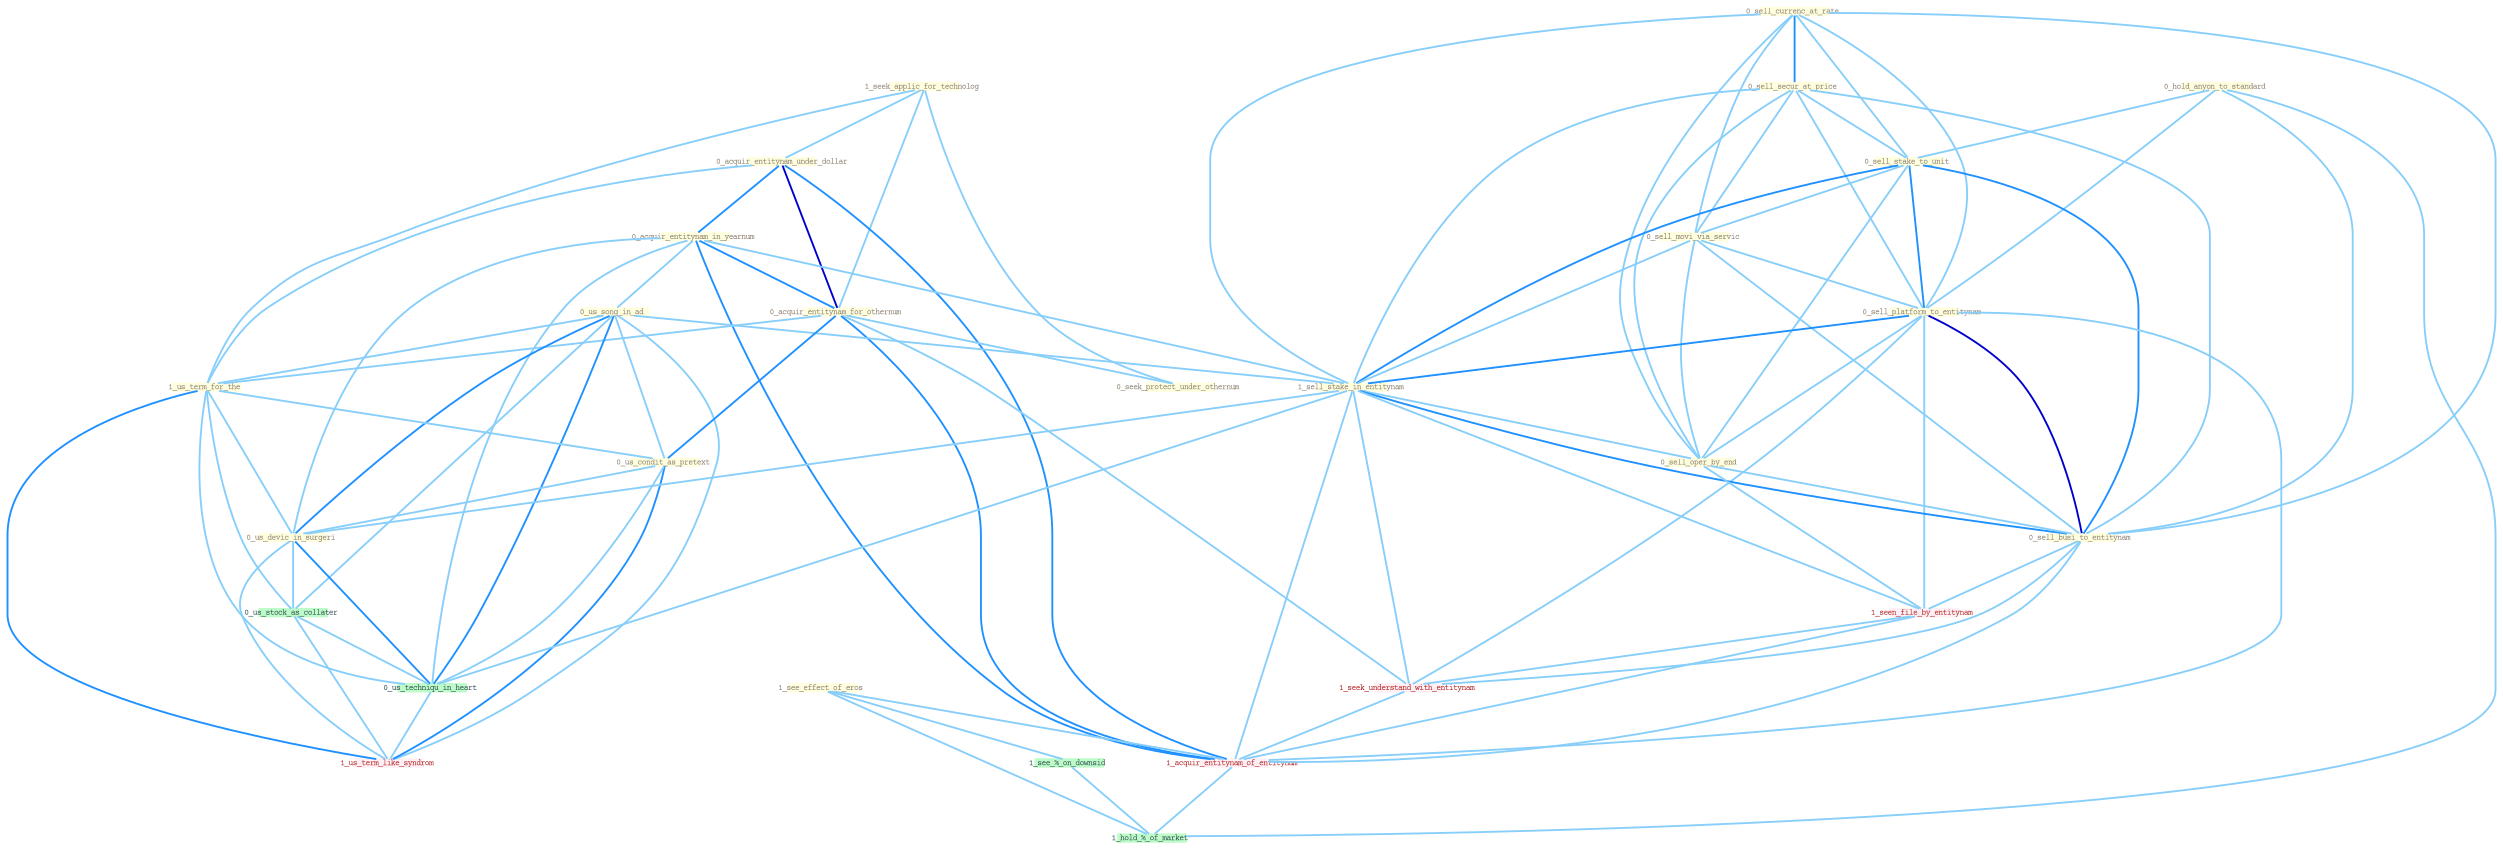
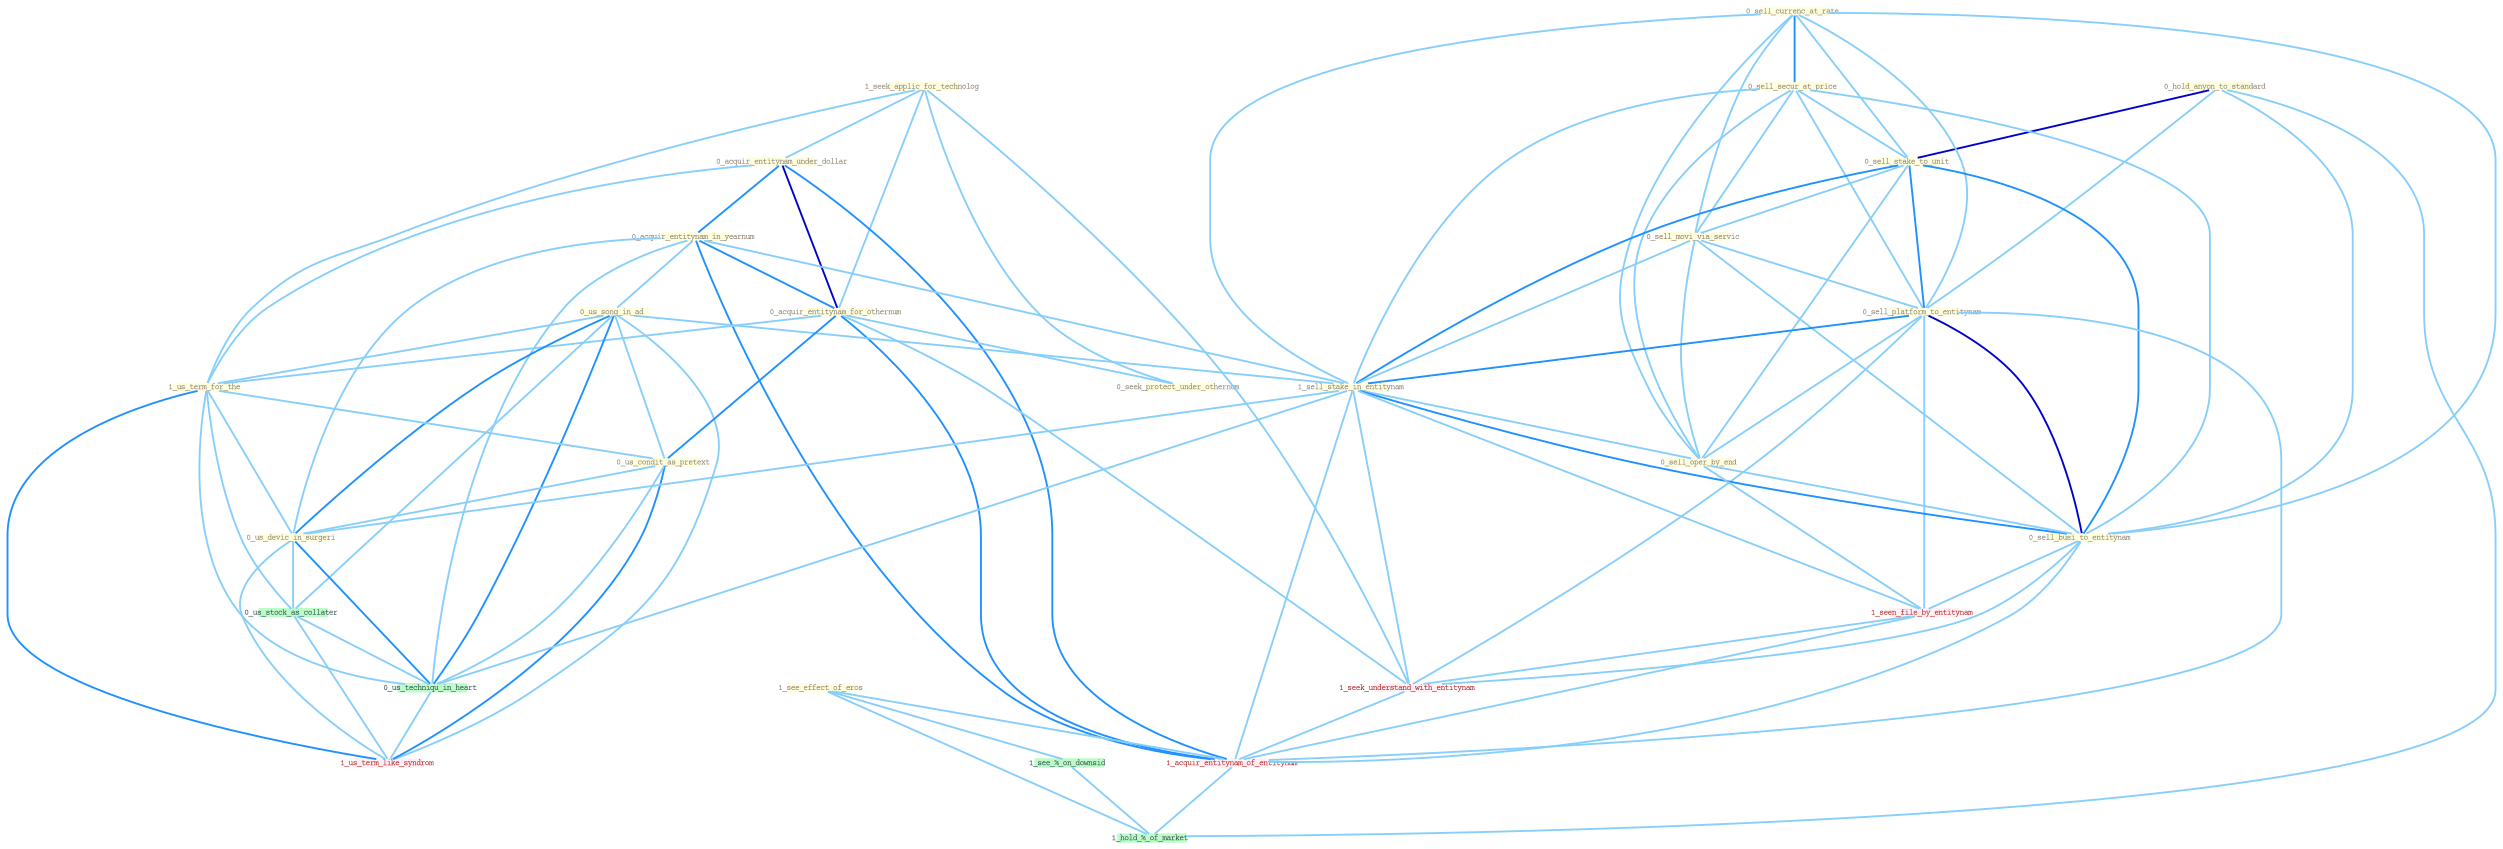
edge "0_hold_anyon_to_standard" -- "0_sell_stake_to_unit": color #87cefa -> #0000cd
edge "1_seek_applic_for_technolog" -- "1_seek_understand_with_entitynam": added
